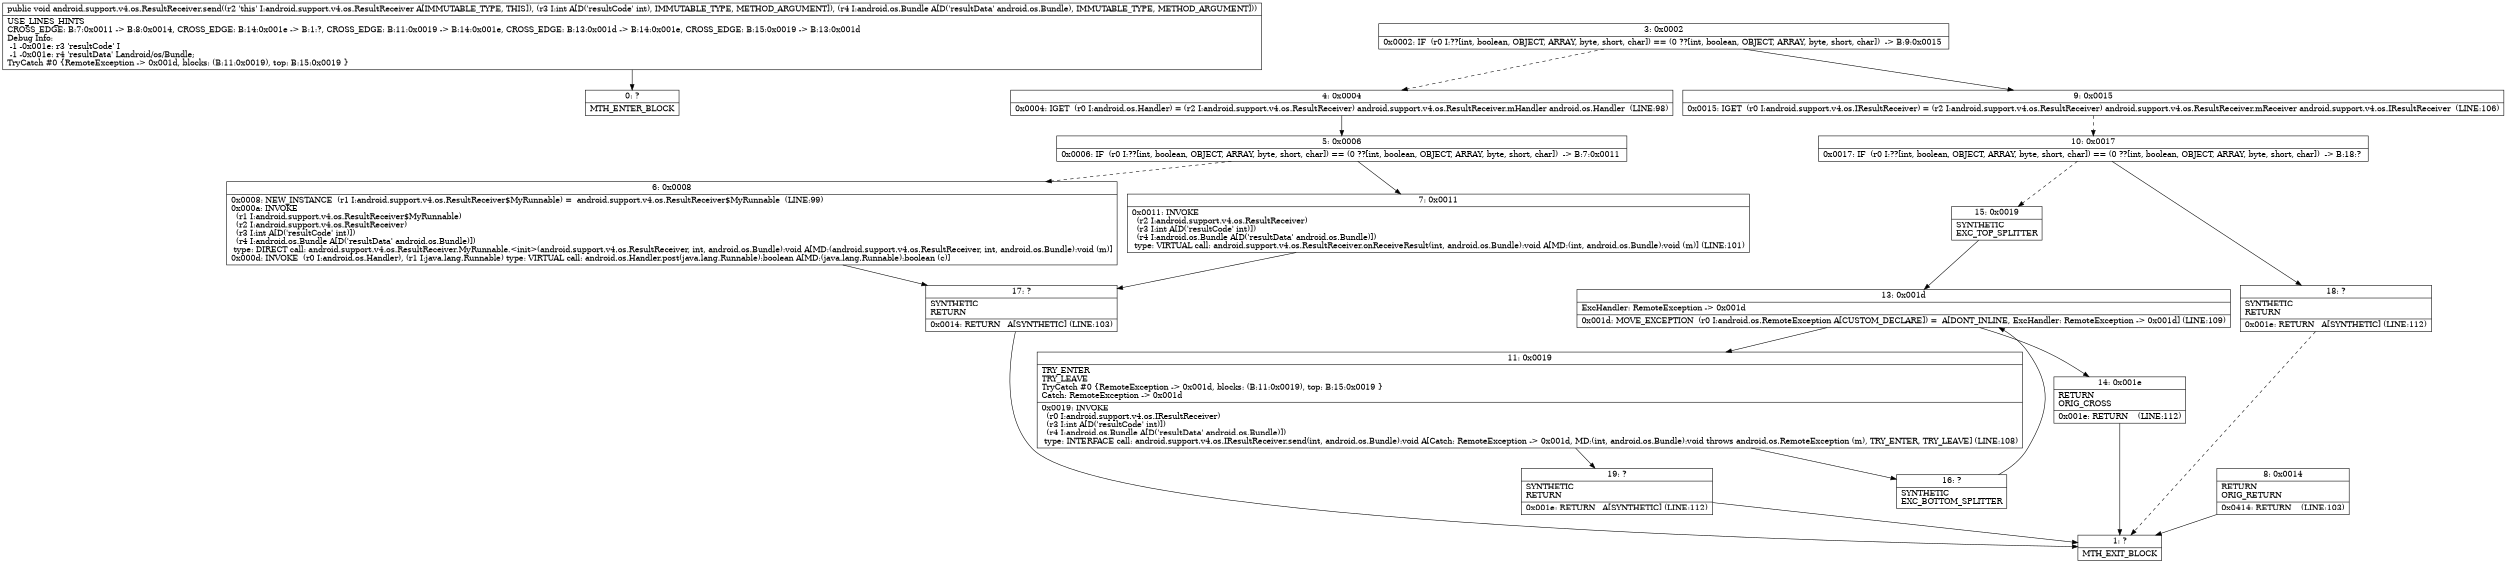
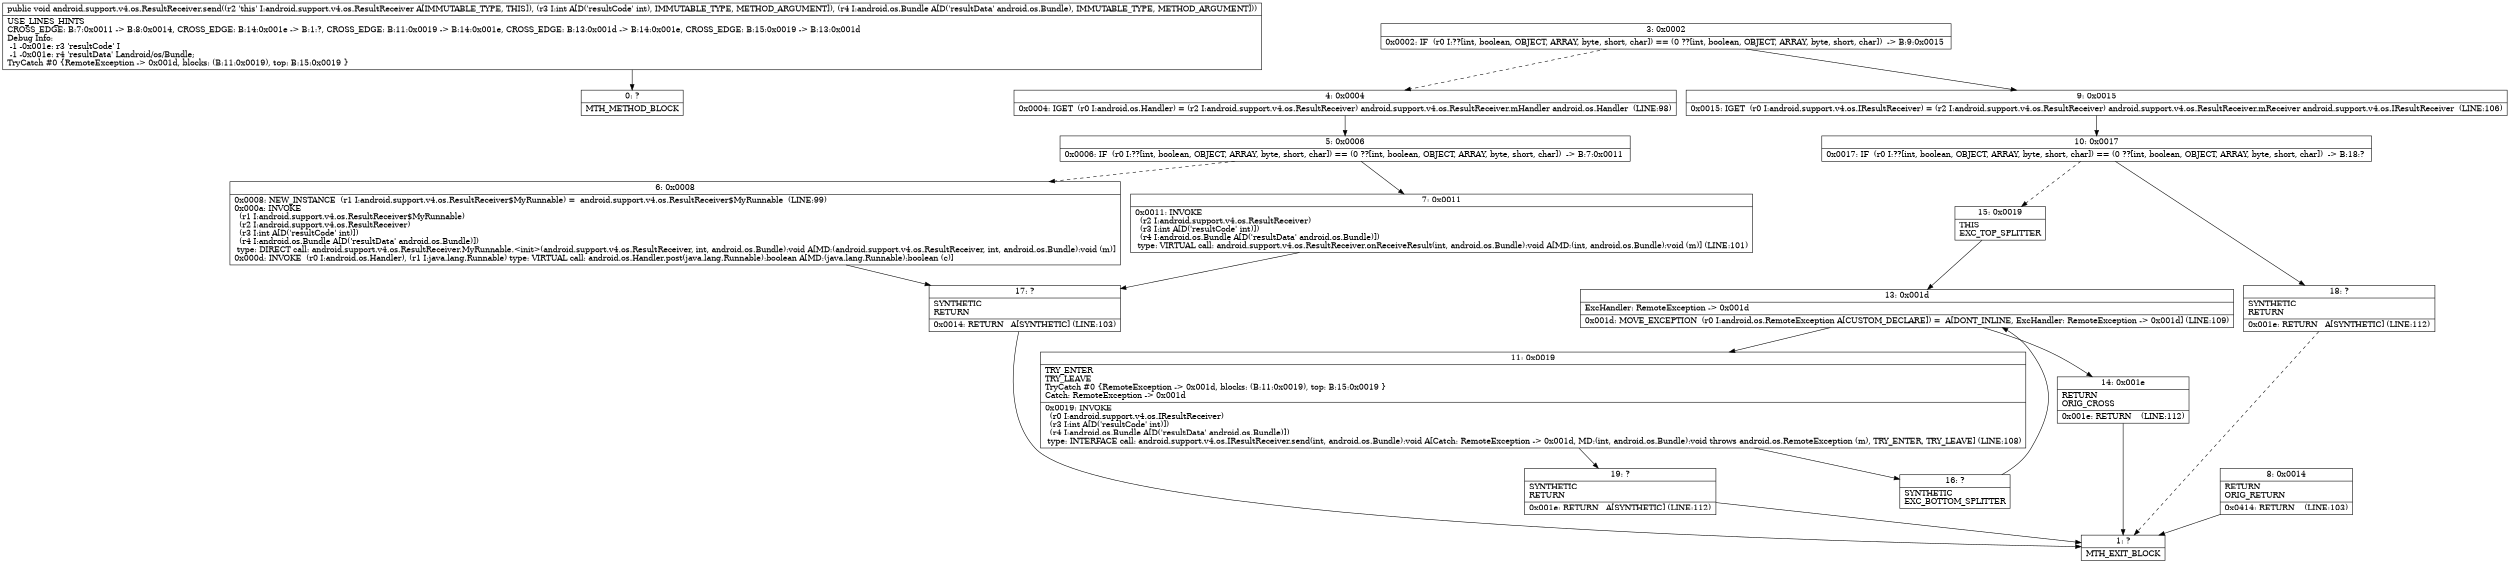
node "0: ?": text "MTH_ENTER_BLOCK" -> "MTH_METHOD_BLOCK"
edge "9: 0x0015" -> "10: 0x0017": style dashed -> solid
node "15: 0x0019": text "SYNTHETIC" -> "THIS"
